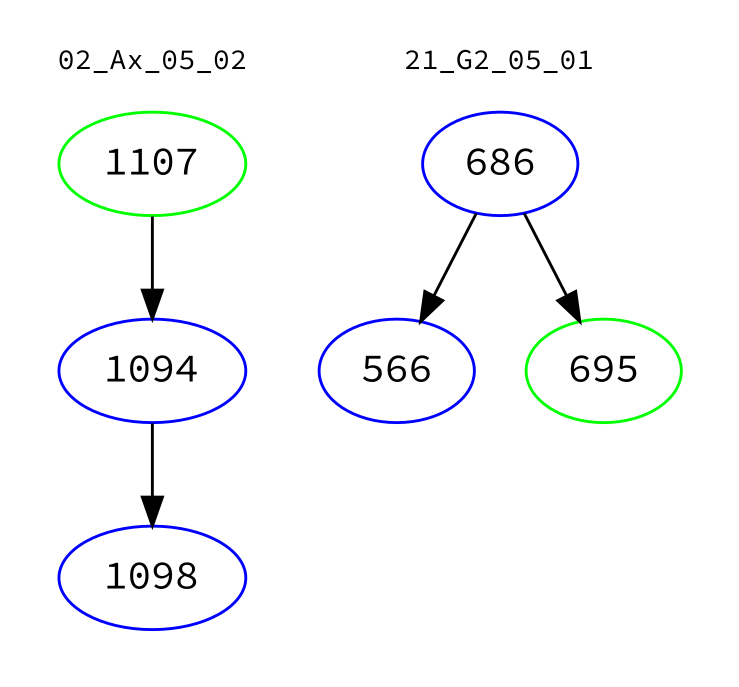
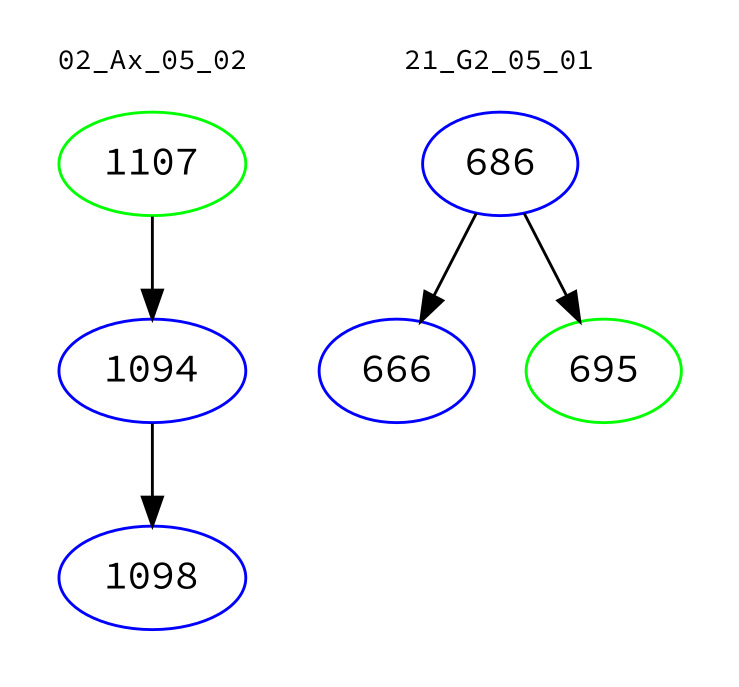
node "566": label "566" -> "666"
